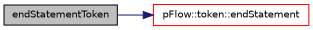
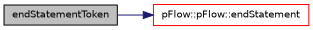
node "pFlow::token::endStatement": label "pFlow::token::endStatement" -> "pFlow::pFlow::endStatement"
